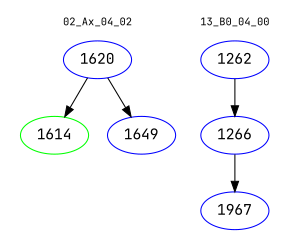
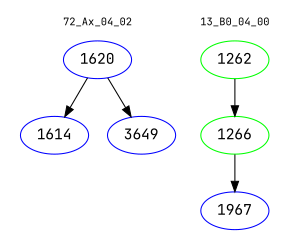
cluster "02_Ax_04_02": label "02_Ax_04_02" -> "72_Ax_04_02"
node "1262": color blue -> green
node "1614": color green -> blue
node "1649": label "1649" -> "3649"
node "1266": color blue -> green
